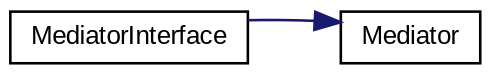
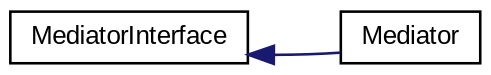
edge "MediatorInterface" -> "Mediator": reversed
